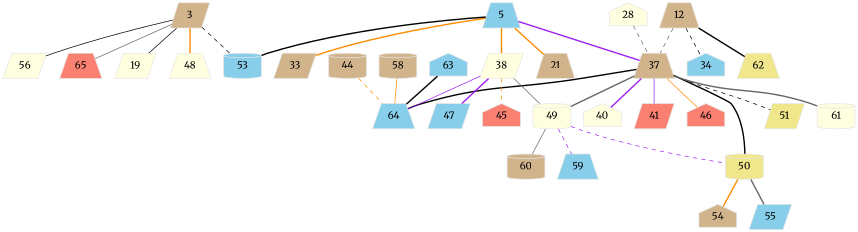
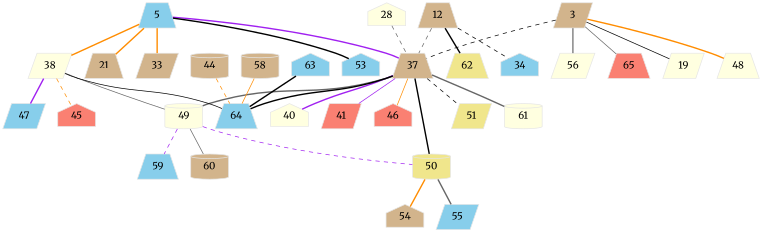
edge "3" -- "53": now "3" -- "37"
node "53": shape cylinder -> house
edge "38" -- "64": color purple -> black
